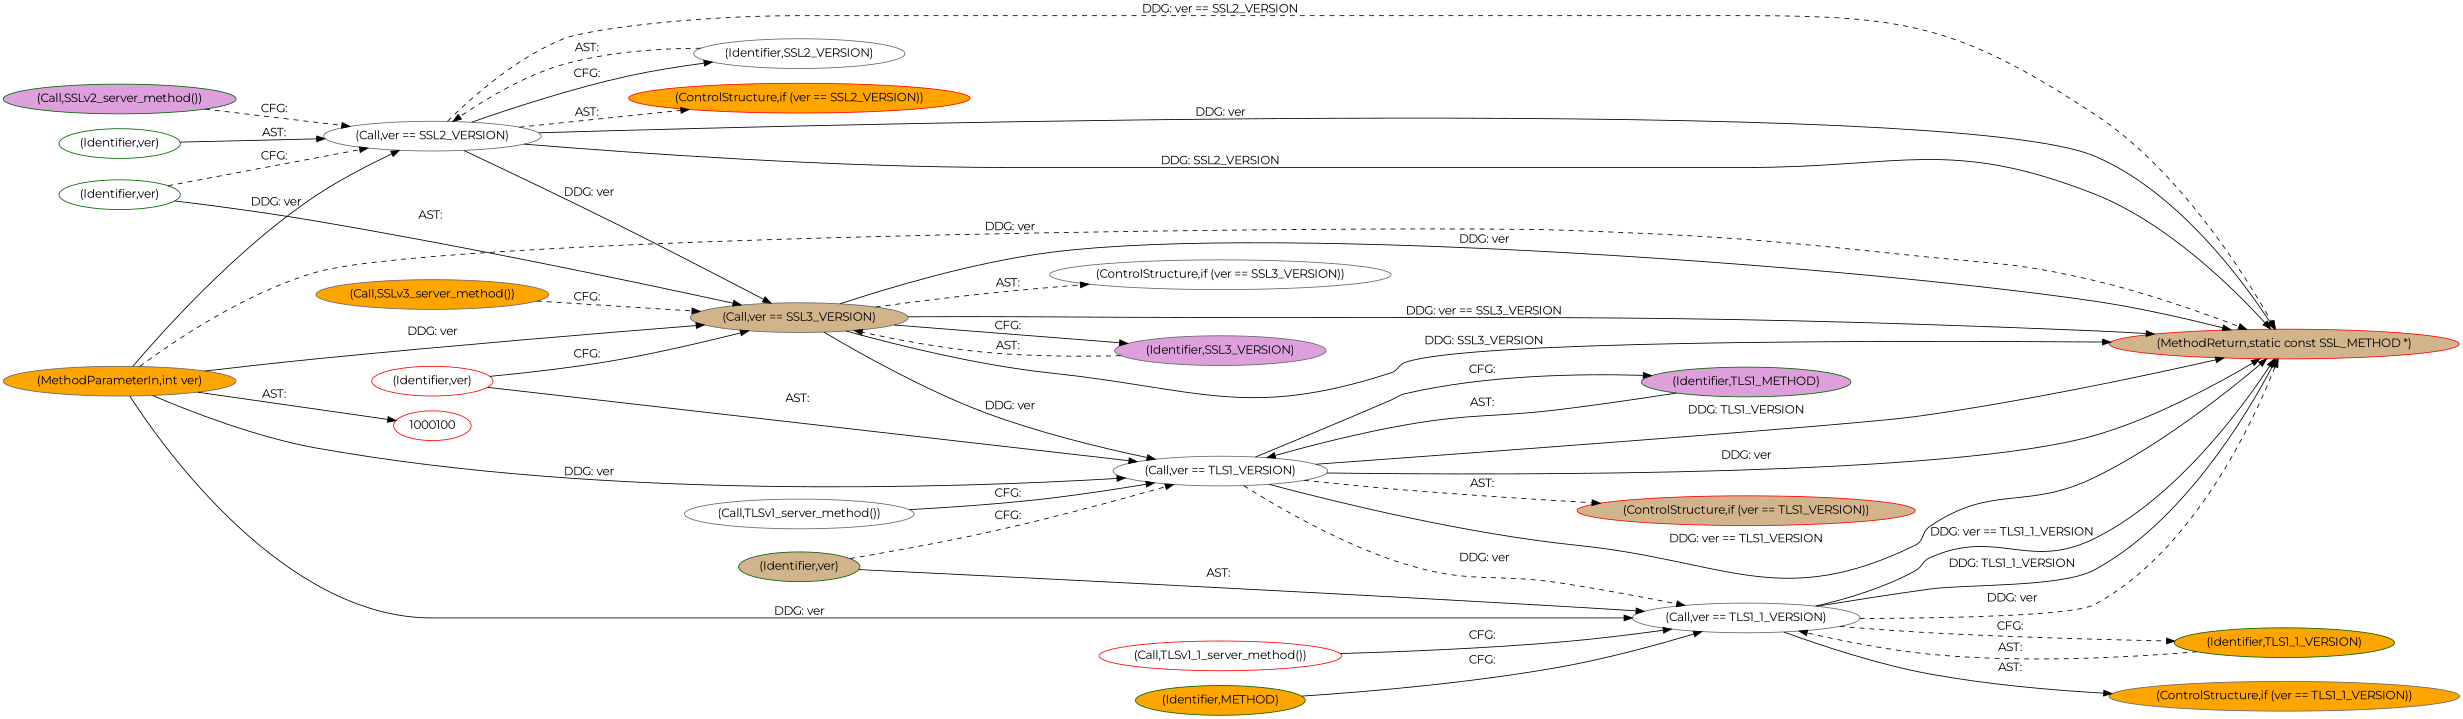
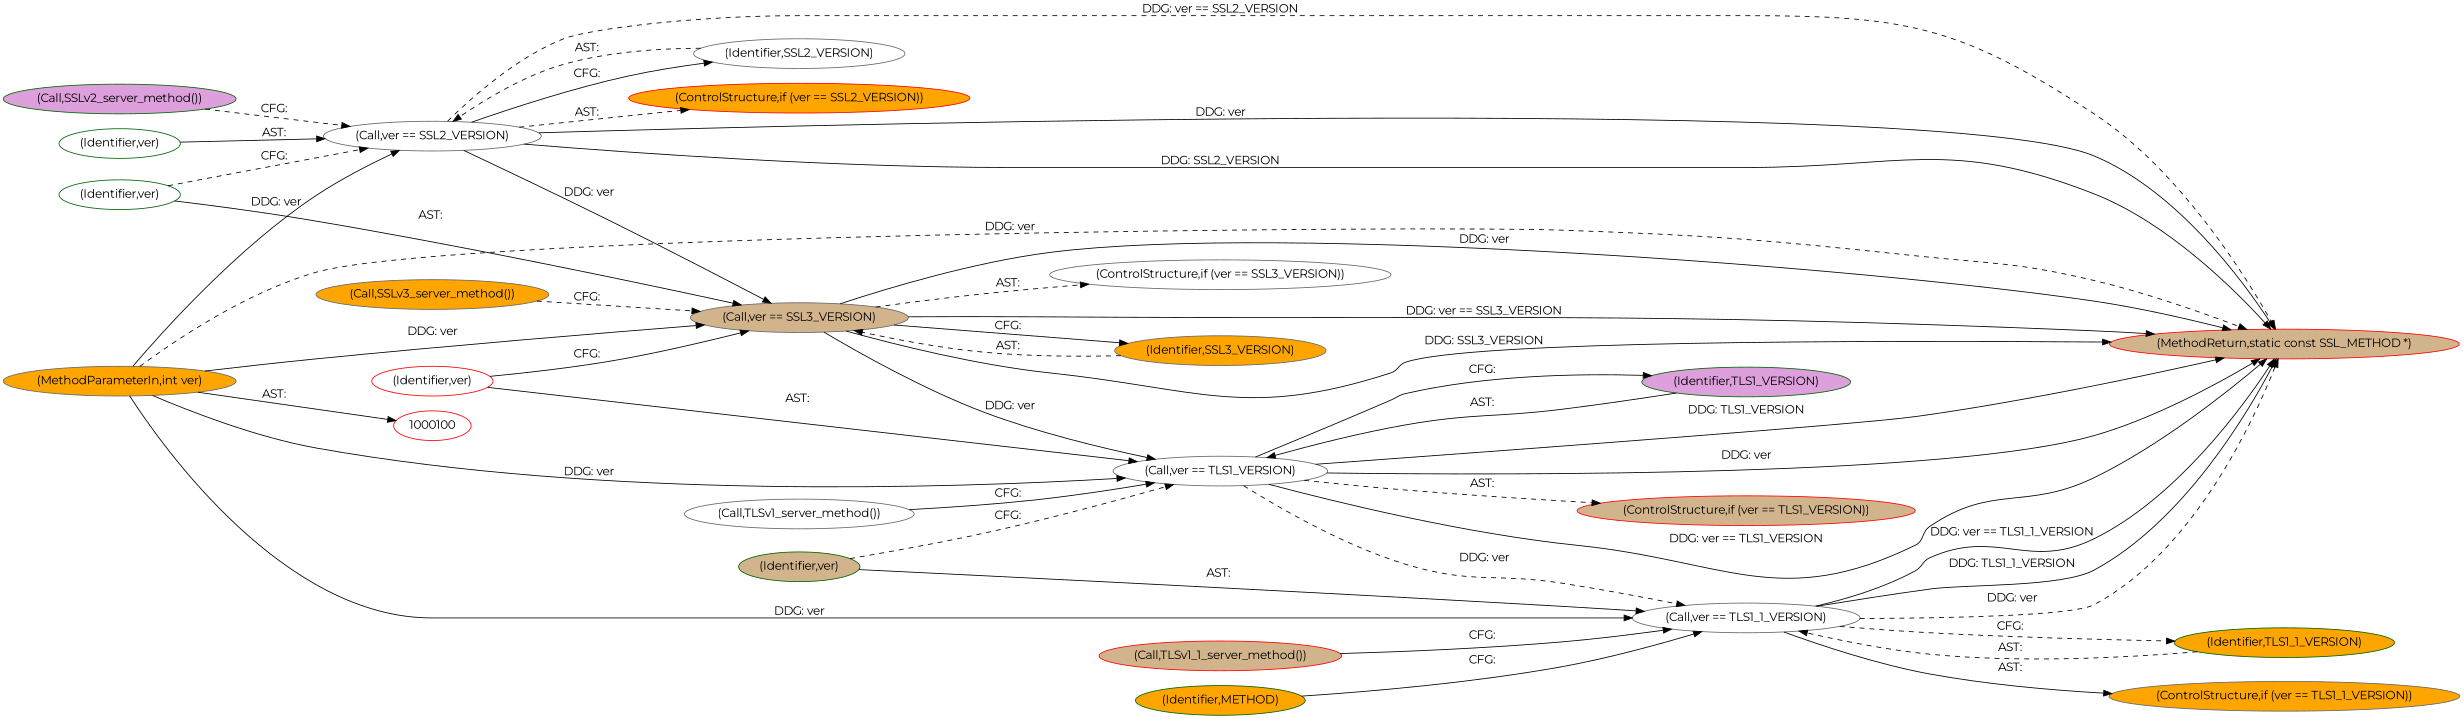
node "(Identifier,SSL3_VERSION)": fillcolor plum -> orange
node "(Identifier,TLS1_METHOD)": label "(Identifier,TLS1_METHOD)" -> "(Identifier,TLS1_VERSION)"
node "(Call,TLSv1_1_server_method())": fillcolor white -> tan
